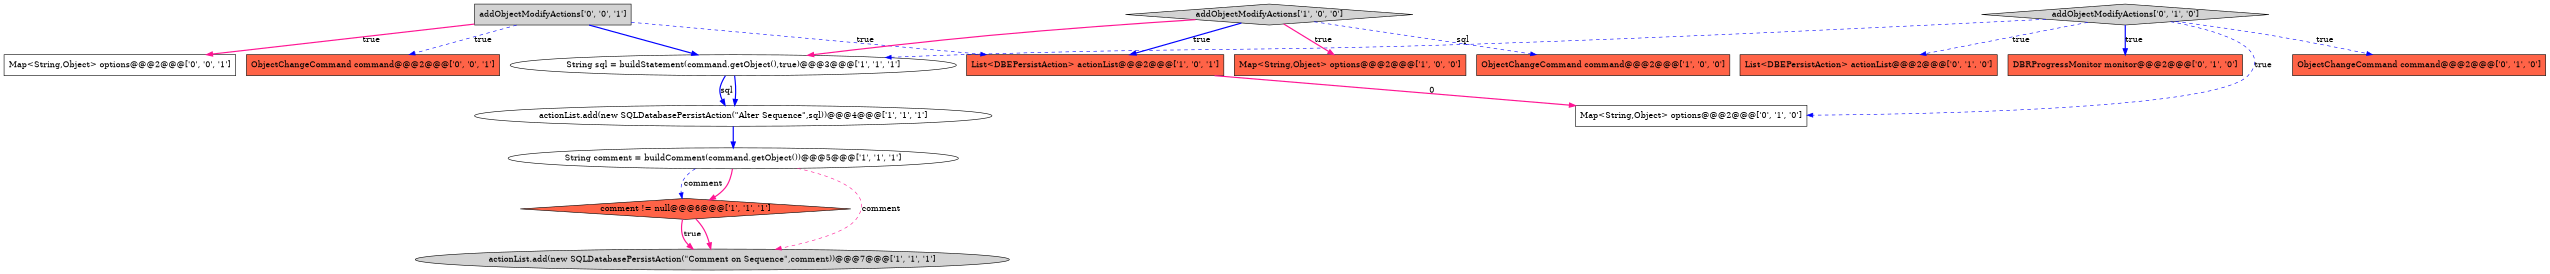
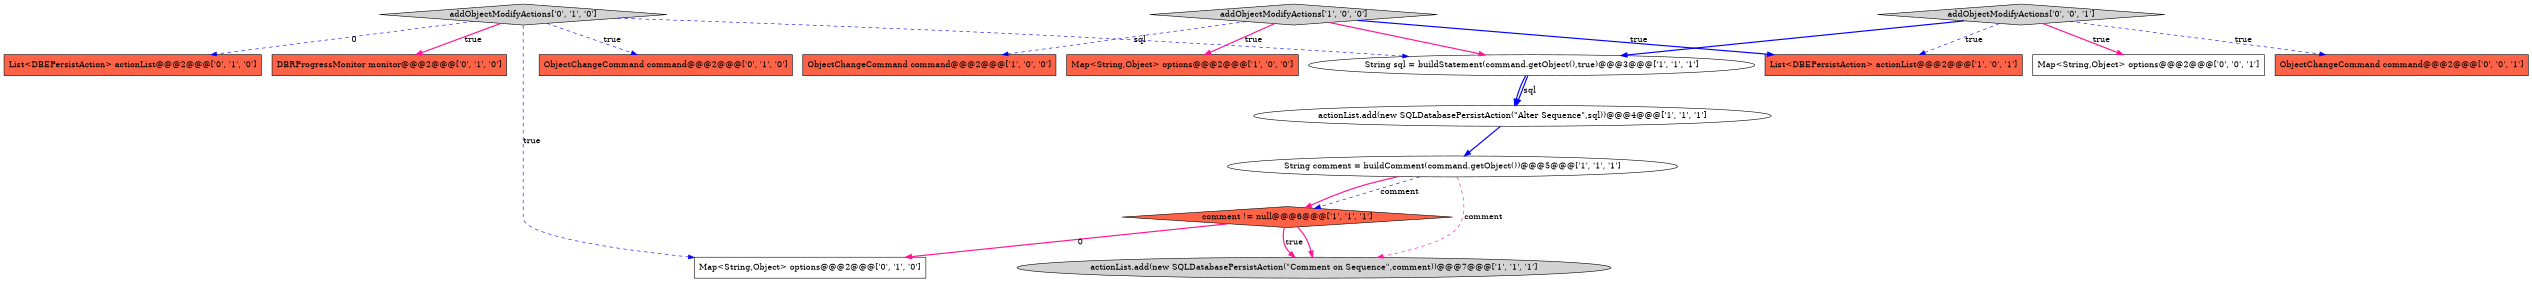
node "addObjectModifyActions['0', '0', '1']": shape box -> diamond
edge "addObjectModifyActions['0', '1', '0']" -> "DBRProgressMonitor monitor@@@2@@@['0', '1', '0']": color blue -> deeppink
edge "addObjectModifyActions['0', '1', '0']" -> "List<DBEPersistAction> actionList@@@2@@@['0', '1', '0']": label "true" -> "0"
edge "List<DBEPersistAction> actionList@@@2@@@['1', '0', '1']" -> "Map<String,Object> options@@@2@@@['0', '1', '0']": now "comment != null@@@6@@@['1', '1', '1']" -> "Map<String,Object> options@@@2@@@['0', '1', '0']"
